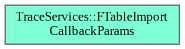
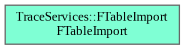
node "TraceServices::FTableImport CallbackParams": label "TraceServices::FTableImport CallbackParams" -> "TraceServices::FTableImport FTableImport"
